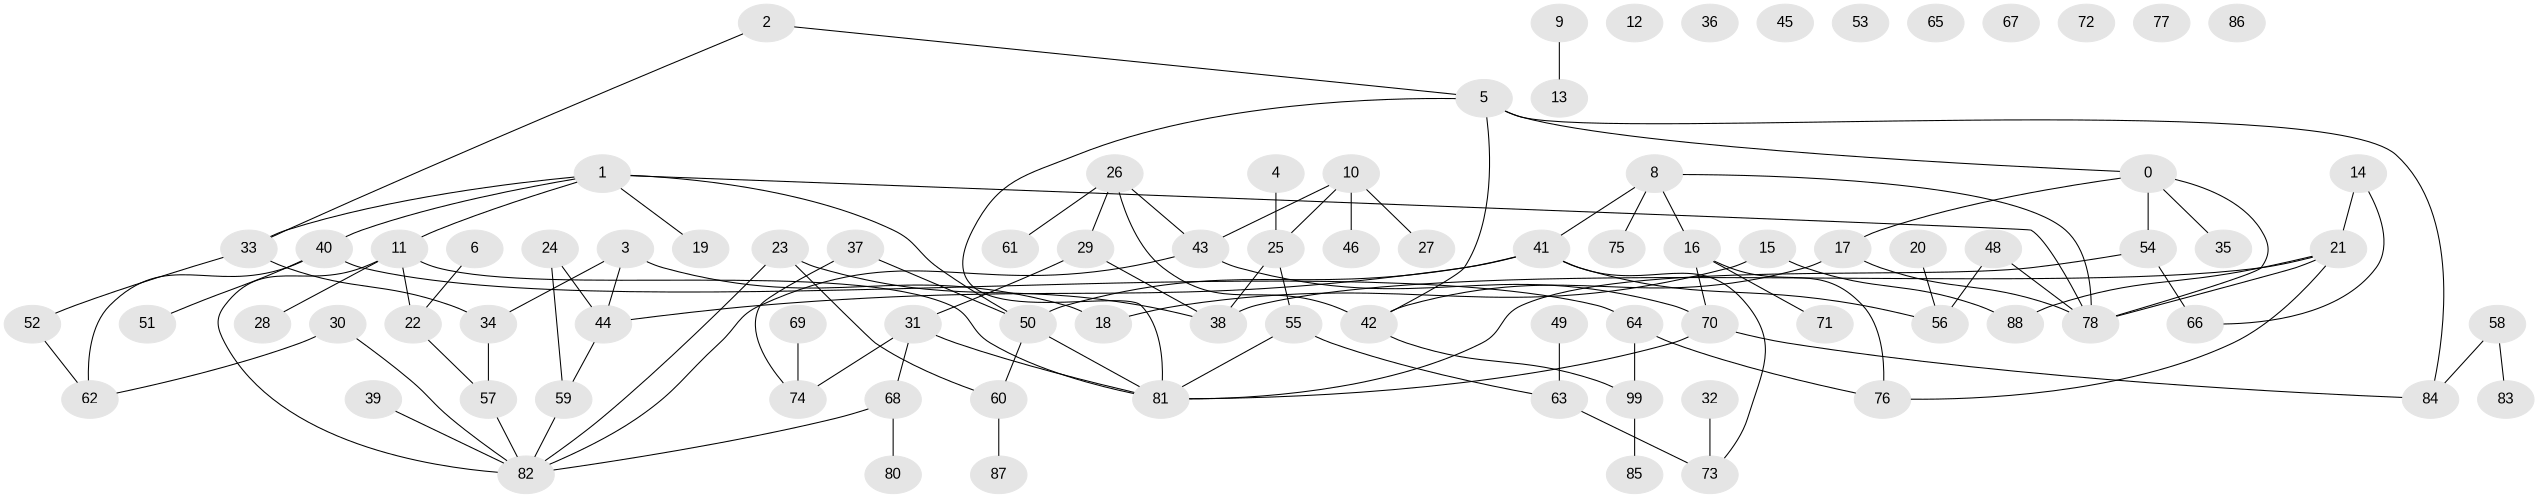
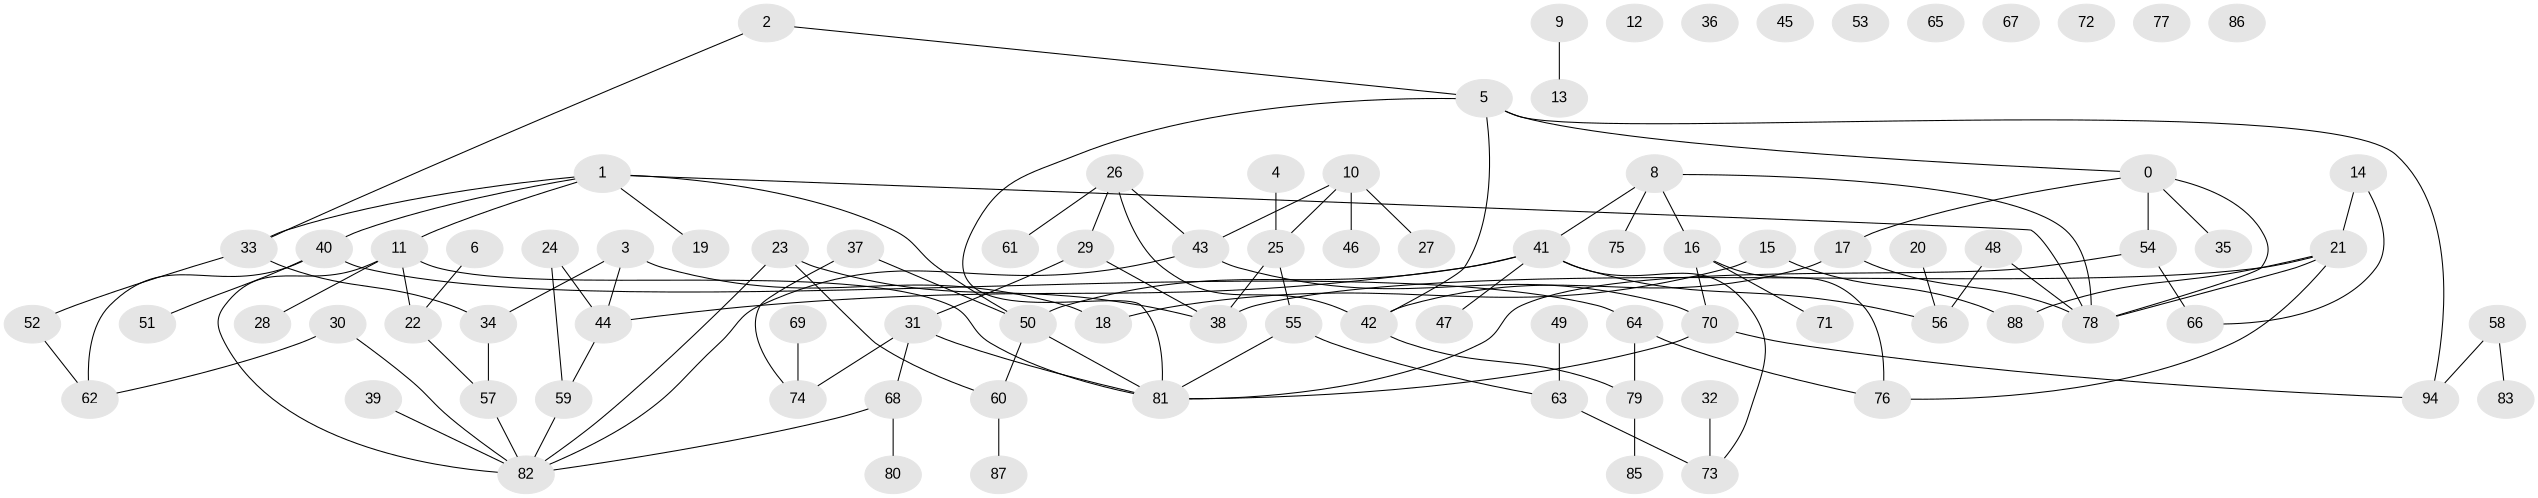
node "47": added
node "99": label "99" -> "79"
node "84": label "84" -> "94"
